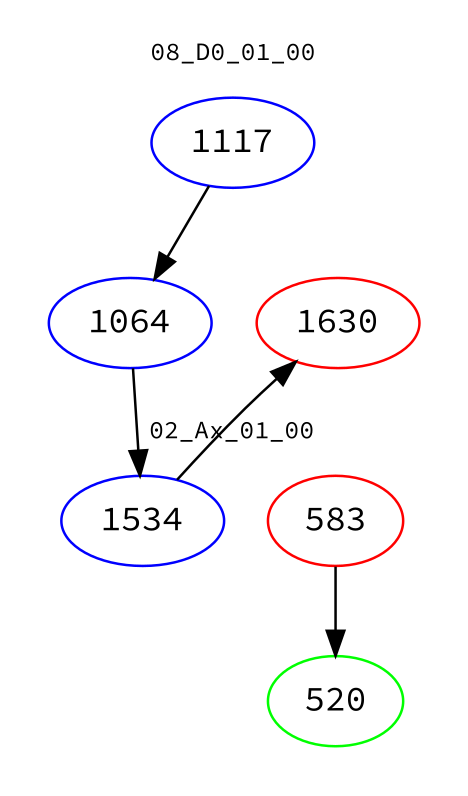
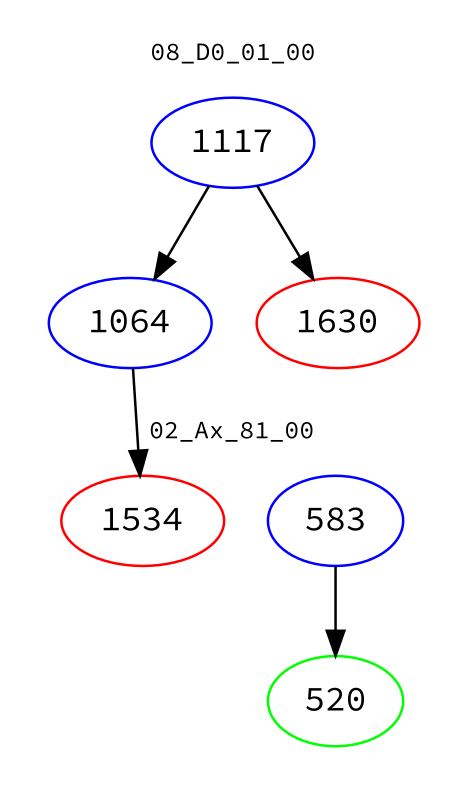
edge "1534" -> "1630": now "1117" -> "1630"
cluster "02_Ax_01_00": label "02_Ax_01_00" -> "02_Ax_81_00"
node "1534": color blue -> red
node "583": color red -> blue
